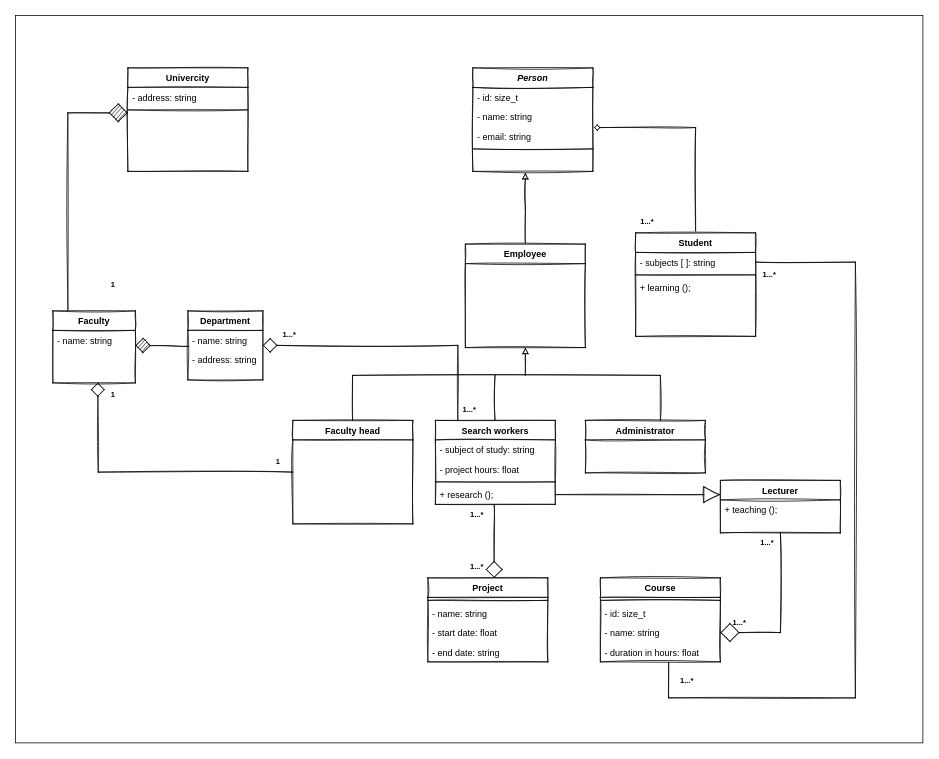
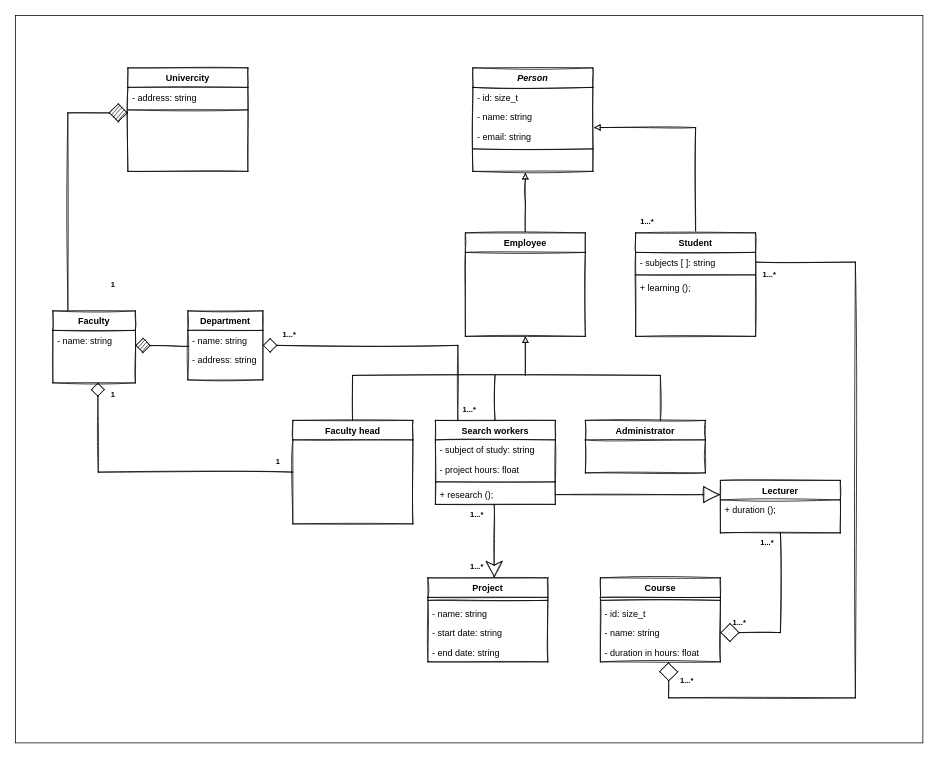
edge "Student" -> "- email: string": arrowhead diamond -> block
node "Employee": moved (525, 296) -> (525, 285)
node "+ teaching ();": label "+ teaching ();" -> "+ duration ();"
edge "+ research ();" -> "Project": arrowhead diamond -> classic
node "- start date: float": label "- start date: float" -> "- start date: string"
edge "- subjects [ ]: string" -- "- duration in hours: float": arrowhead none -> diamond
